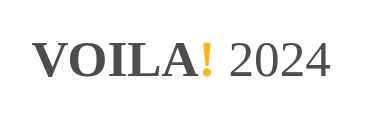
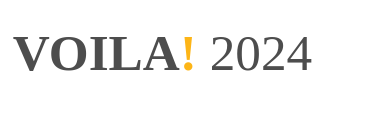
node "VOILA! 2024": moved (182, 59) -> (163, 53)
